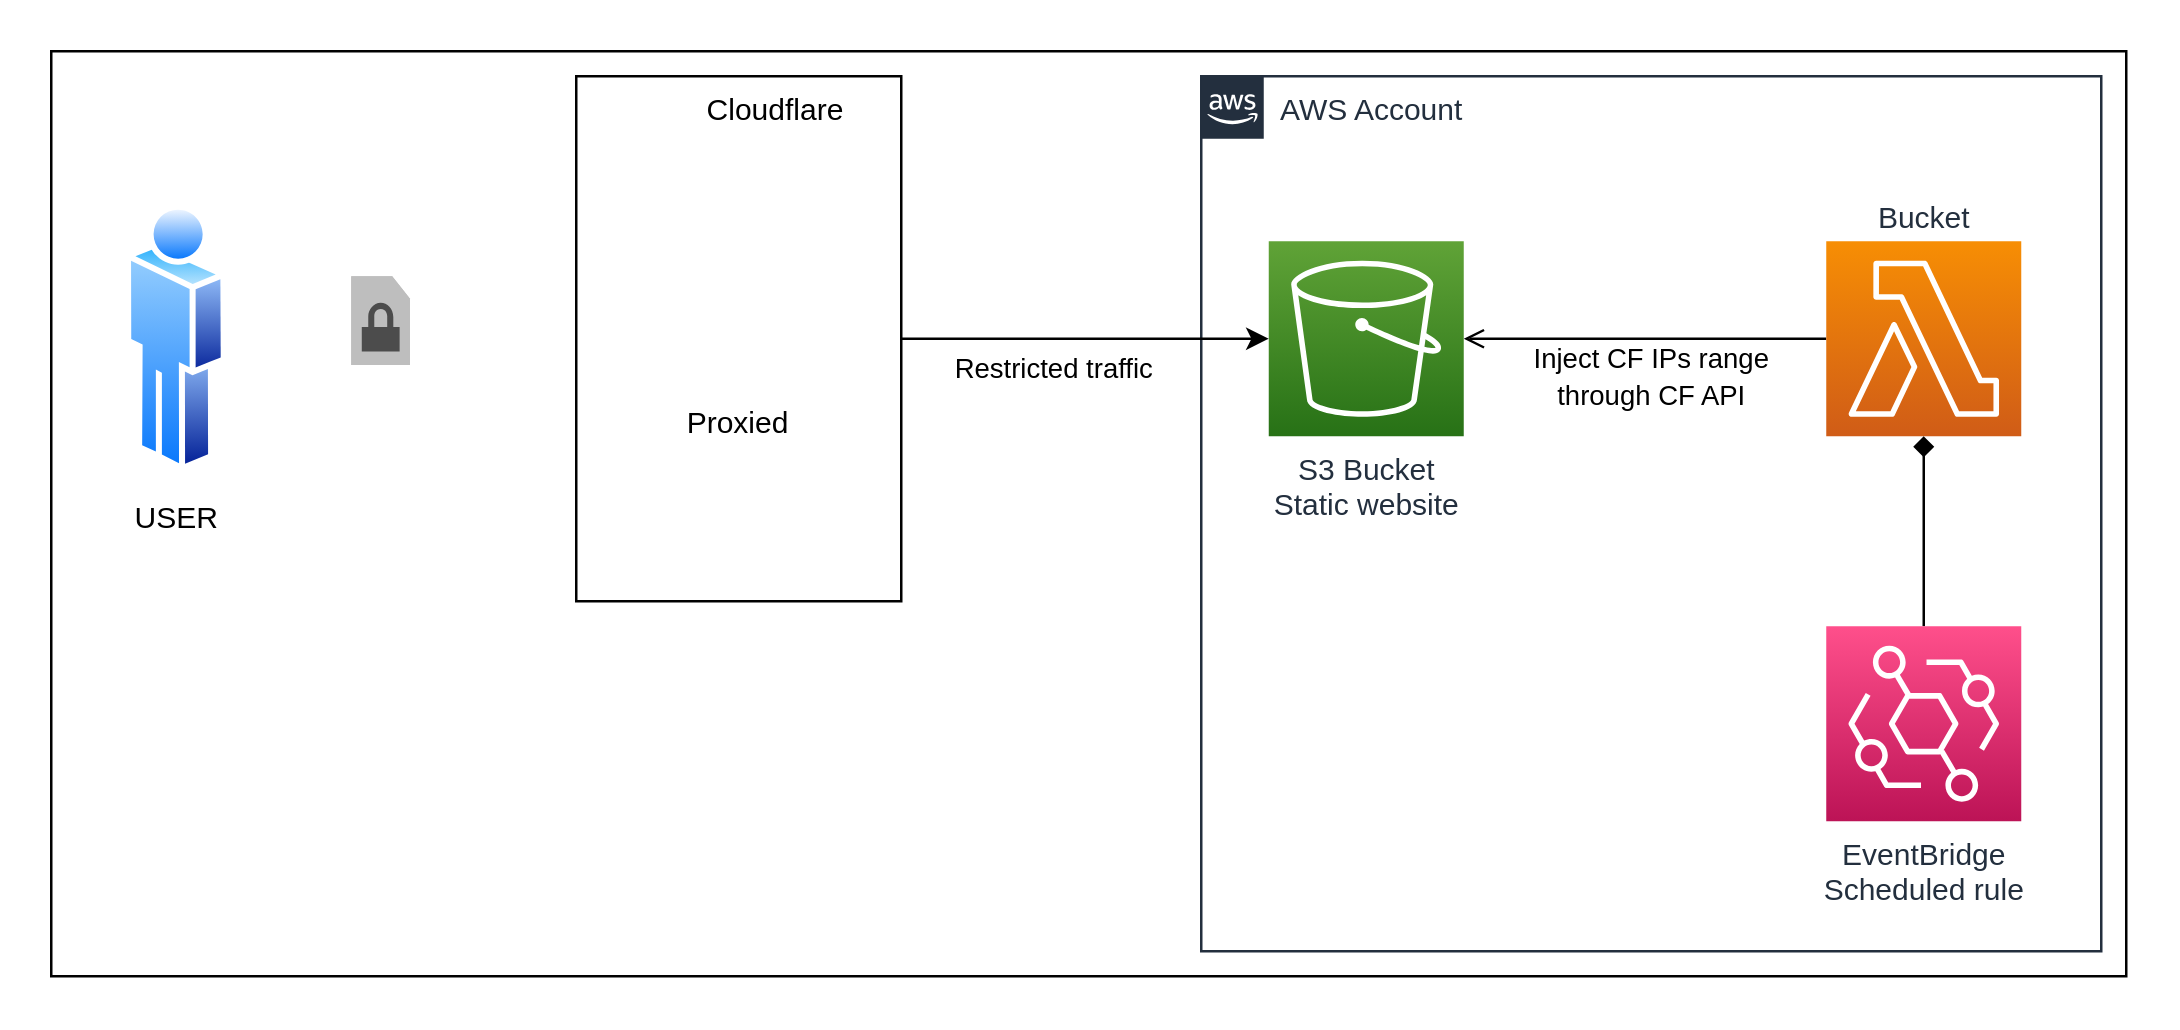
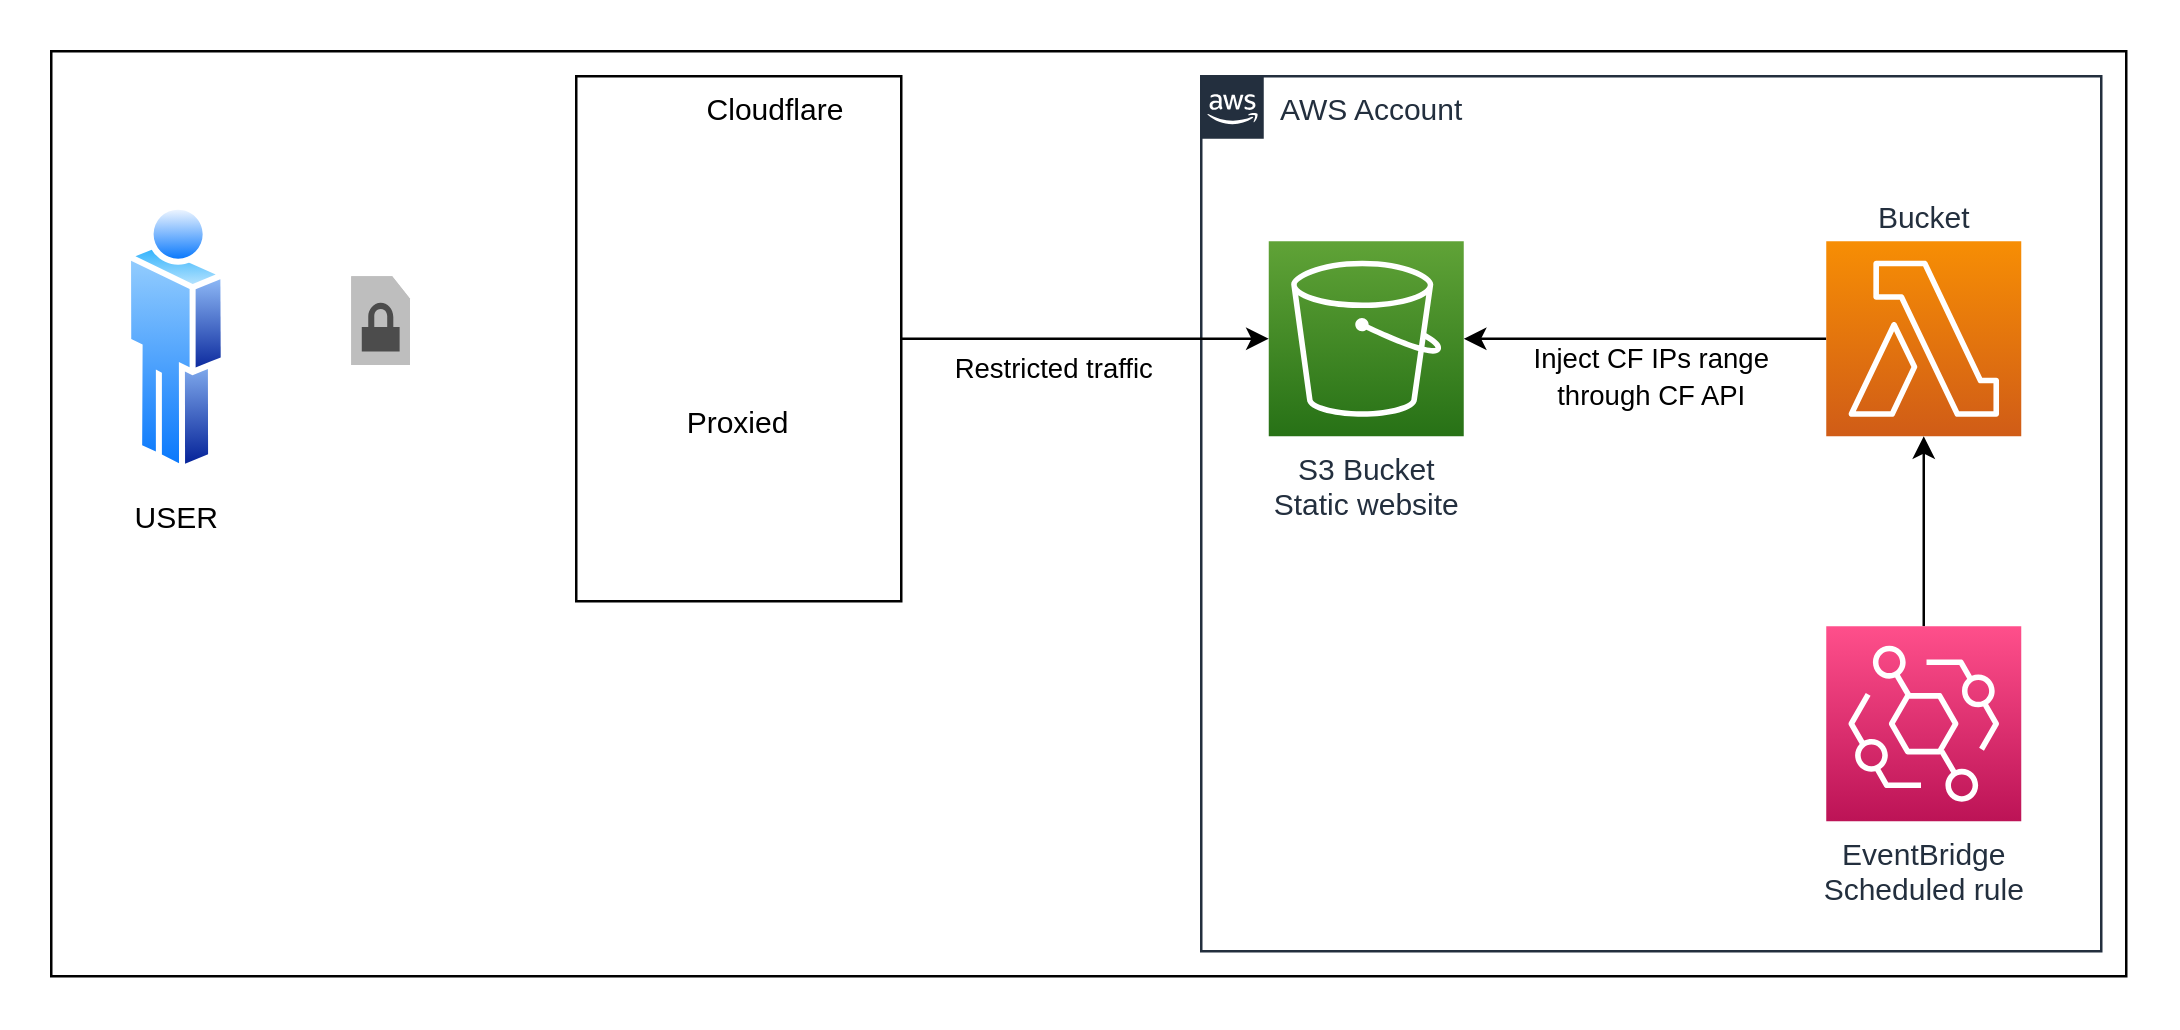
edge "Bucket" -> "S3 Bucket Static website": arrowhead open -> classic
edge "EventBridge Scheduled rule" -> "Bucket": arrowhead diamond -> classic
